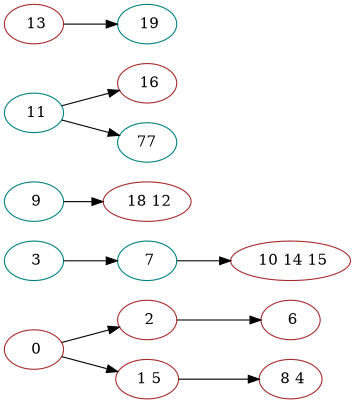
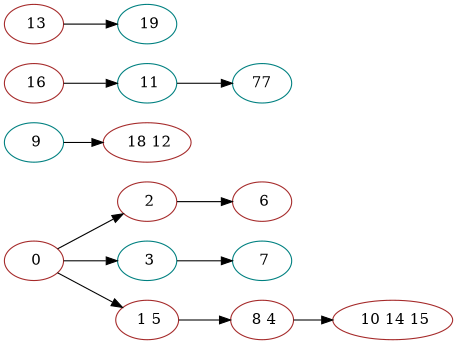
edge "11" -> "16": reversed
edge "0" -> "3": added
edge "7" -> "10 14 15": now "8 4" -> "10 14 15"
